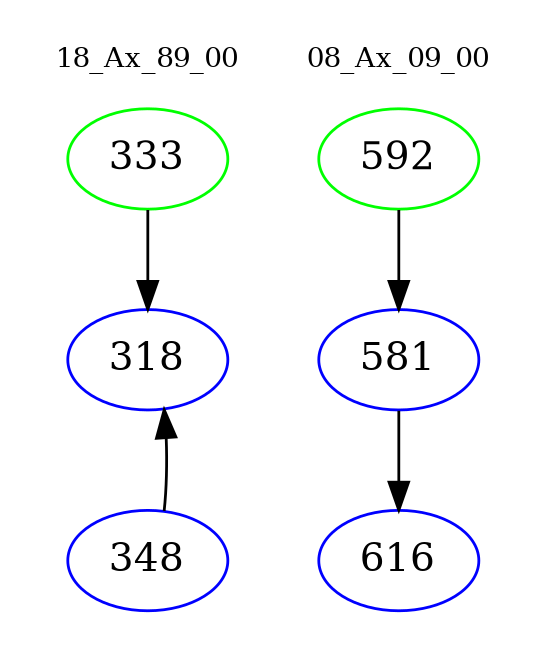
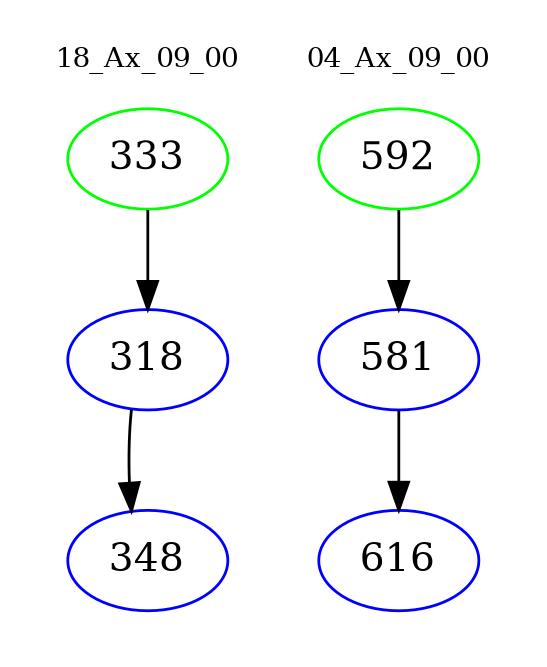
cluster "18_Ax_89_00": label "18_Ax_89_00" -> "18_Ax_09_00"
cluster "08_Ax_09_00": label "08_Ax_09_00" -> "04_Ax_09_00"
edge "348" -> "318": reversed
